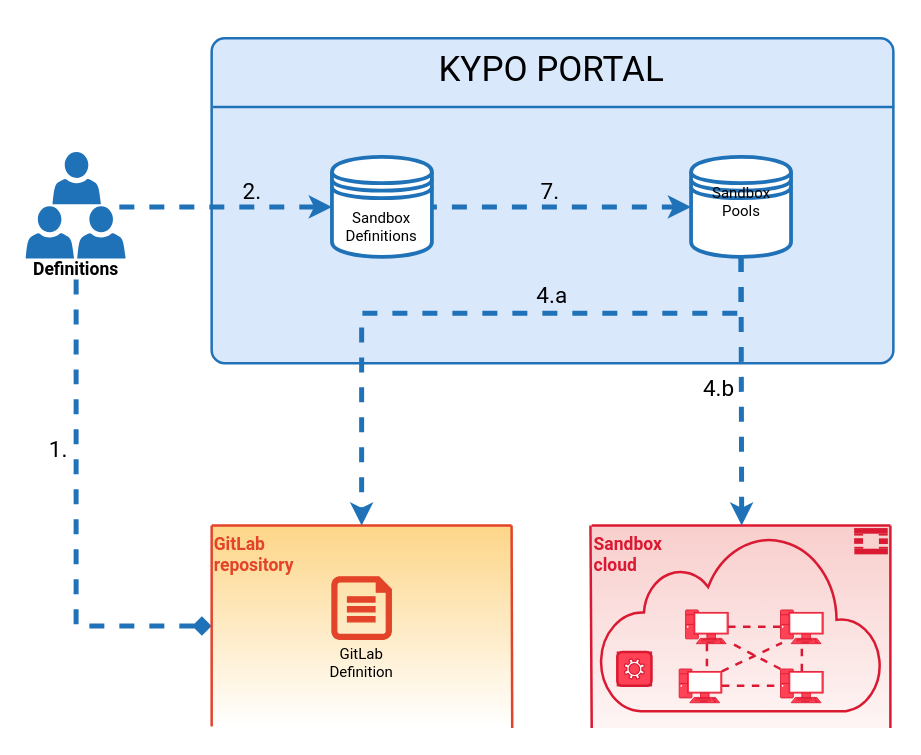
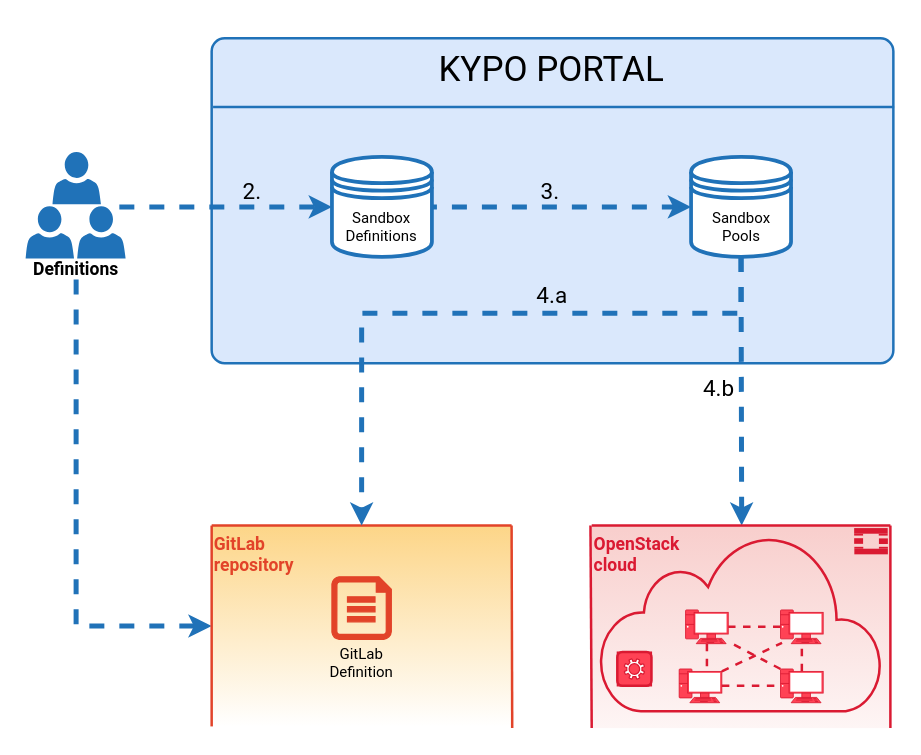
node "7.": label "7." -> "3."
node "Sandbox Pools": moved (741, 202) -> (741, 227)
node "1.": removed
node "Sandbox cloud": label "Sandbox cloud" -> "OpenStack cloud"
edge "Definitions" -> "GitLab repository": arrowhead diamond -> classic
